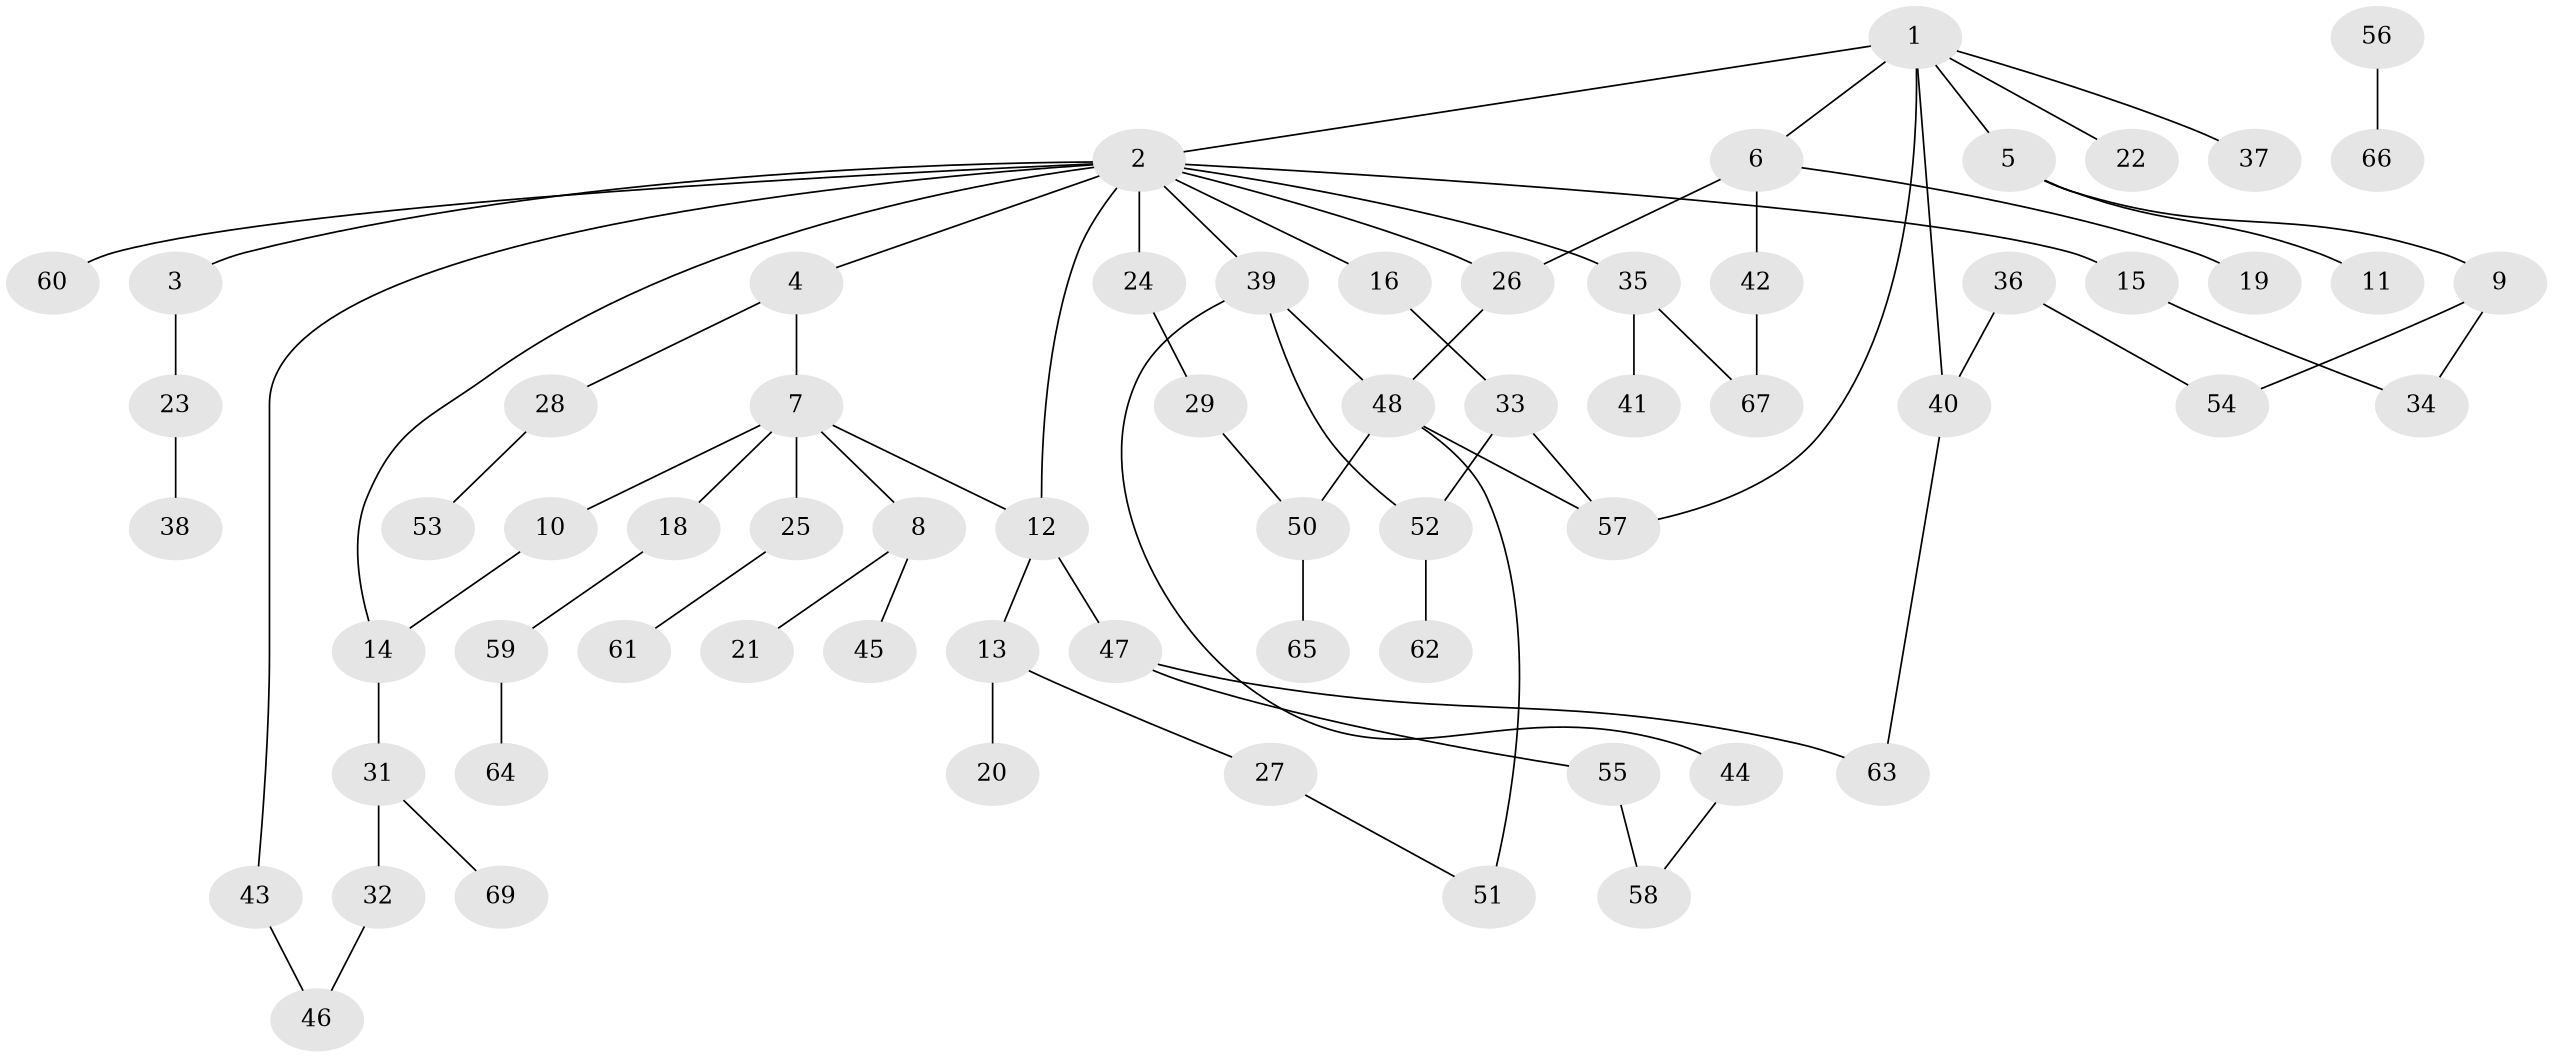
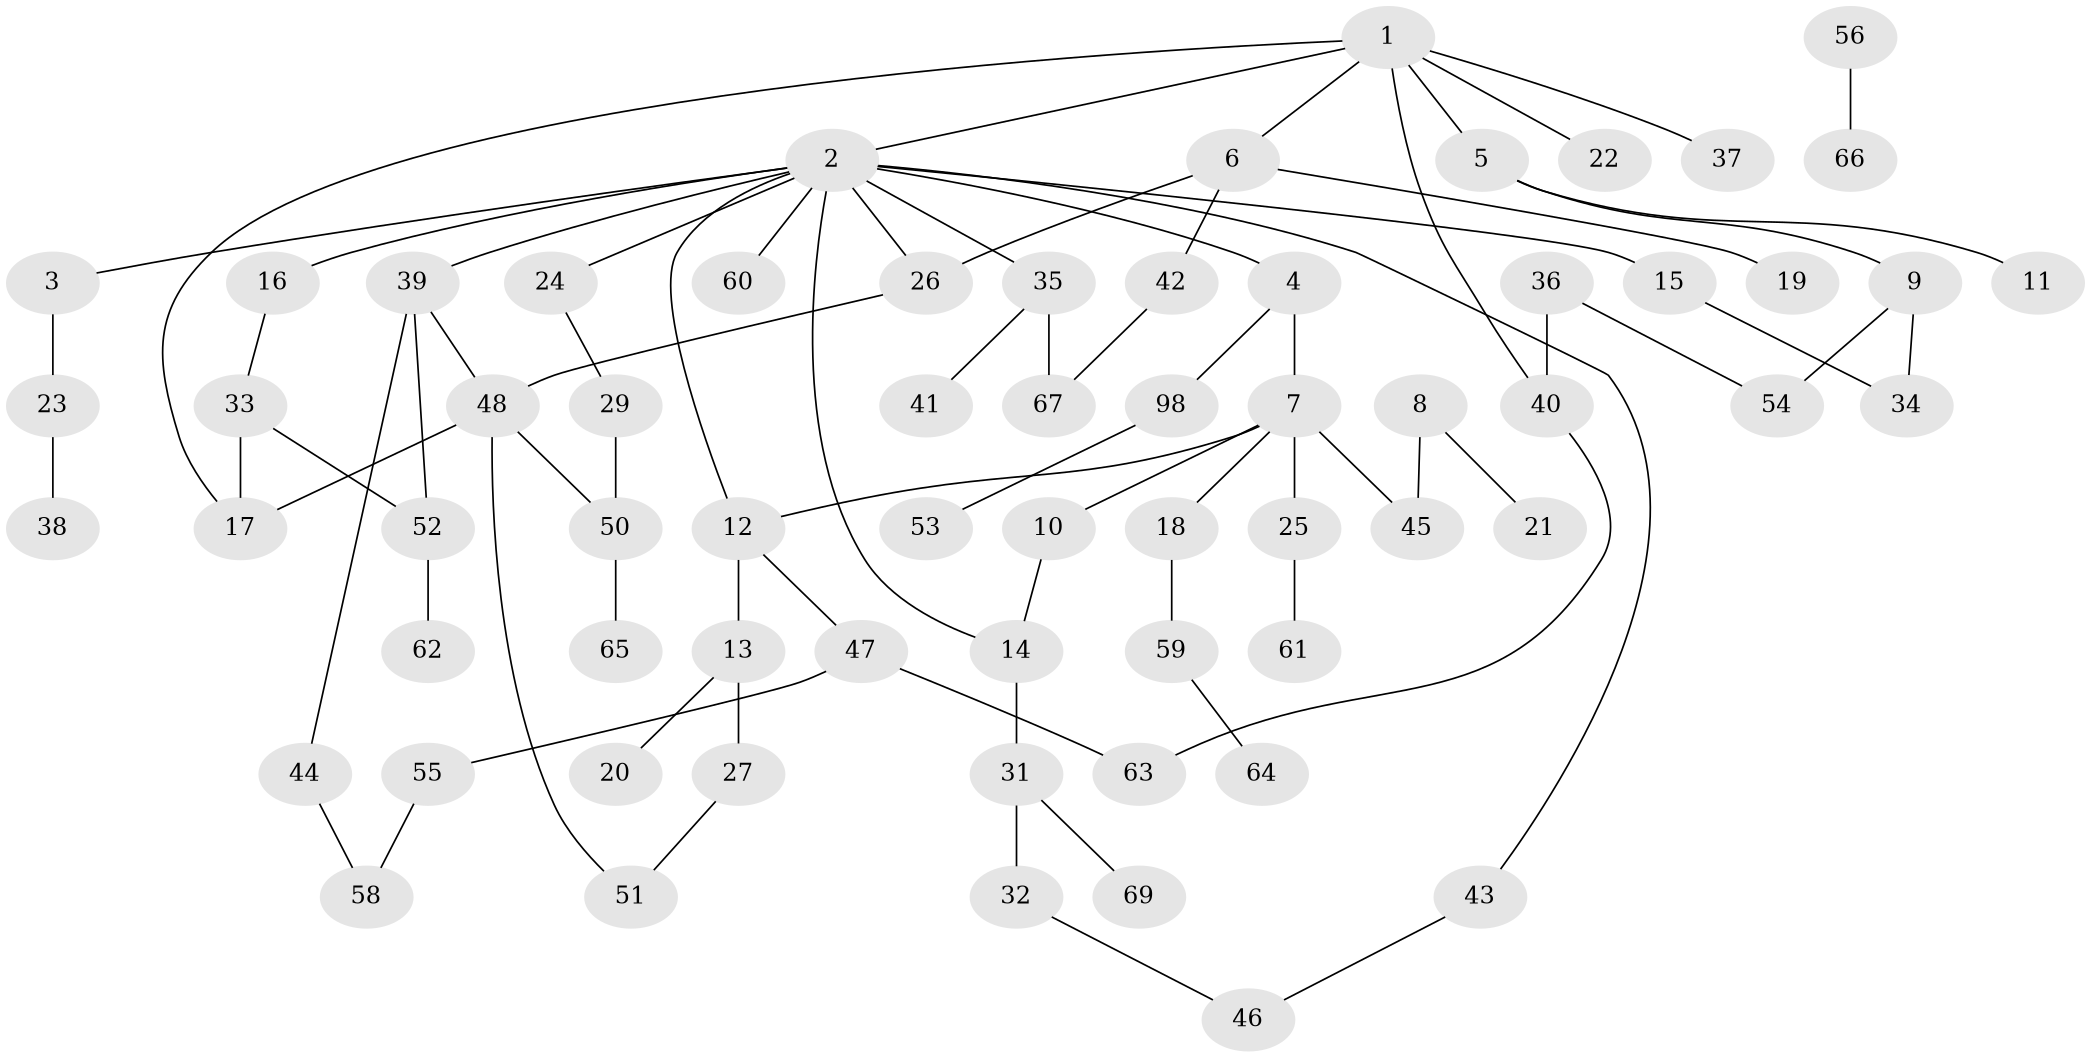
node "28": label "28" -> "98"
edge "7" -- "8": now "7" -- "45"
node "57": label "57" -> "17"
